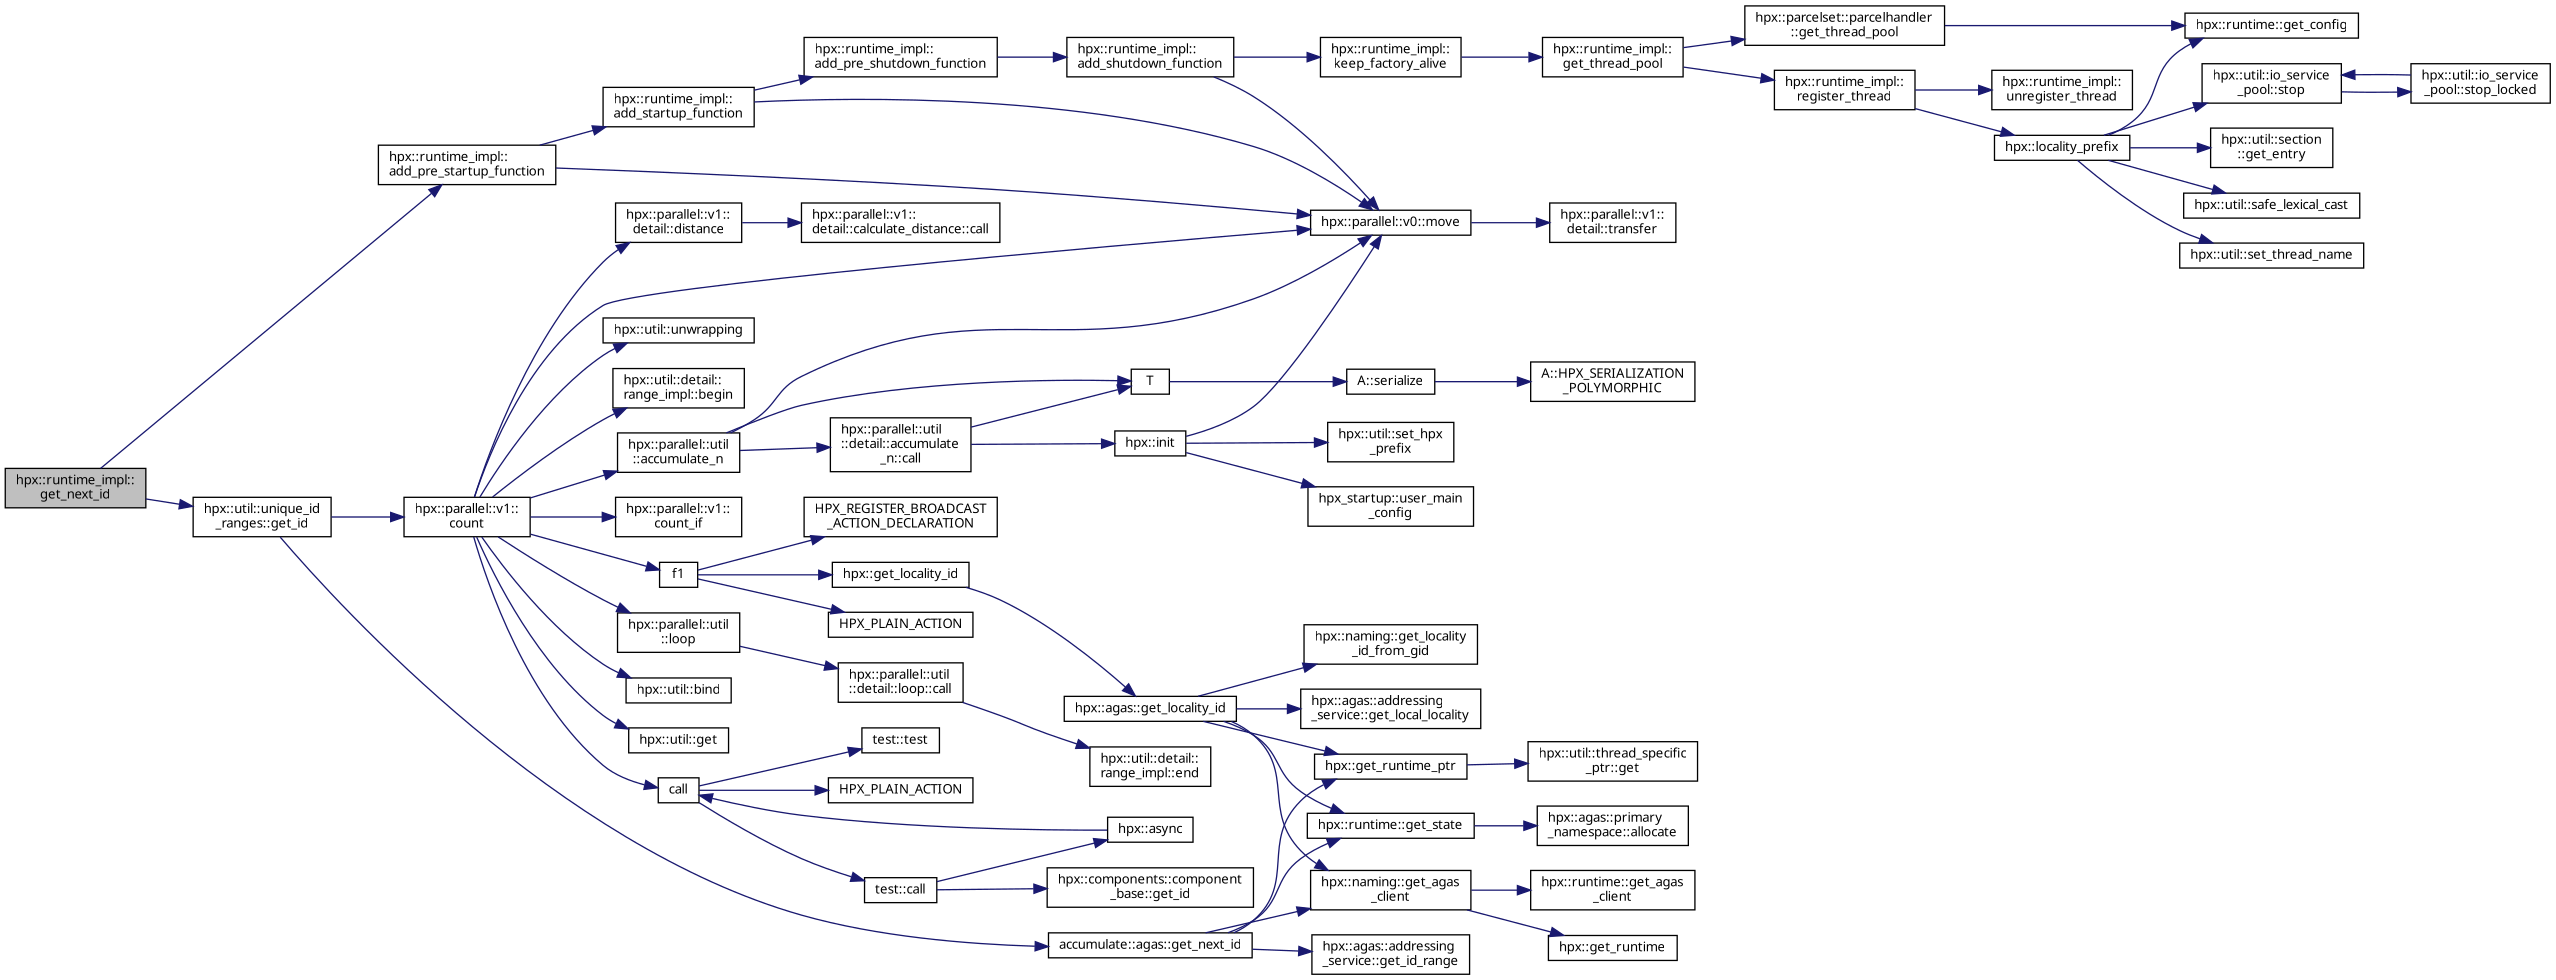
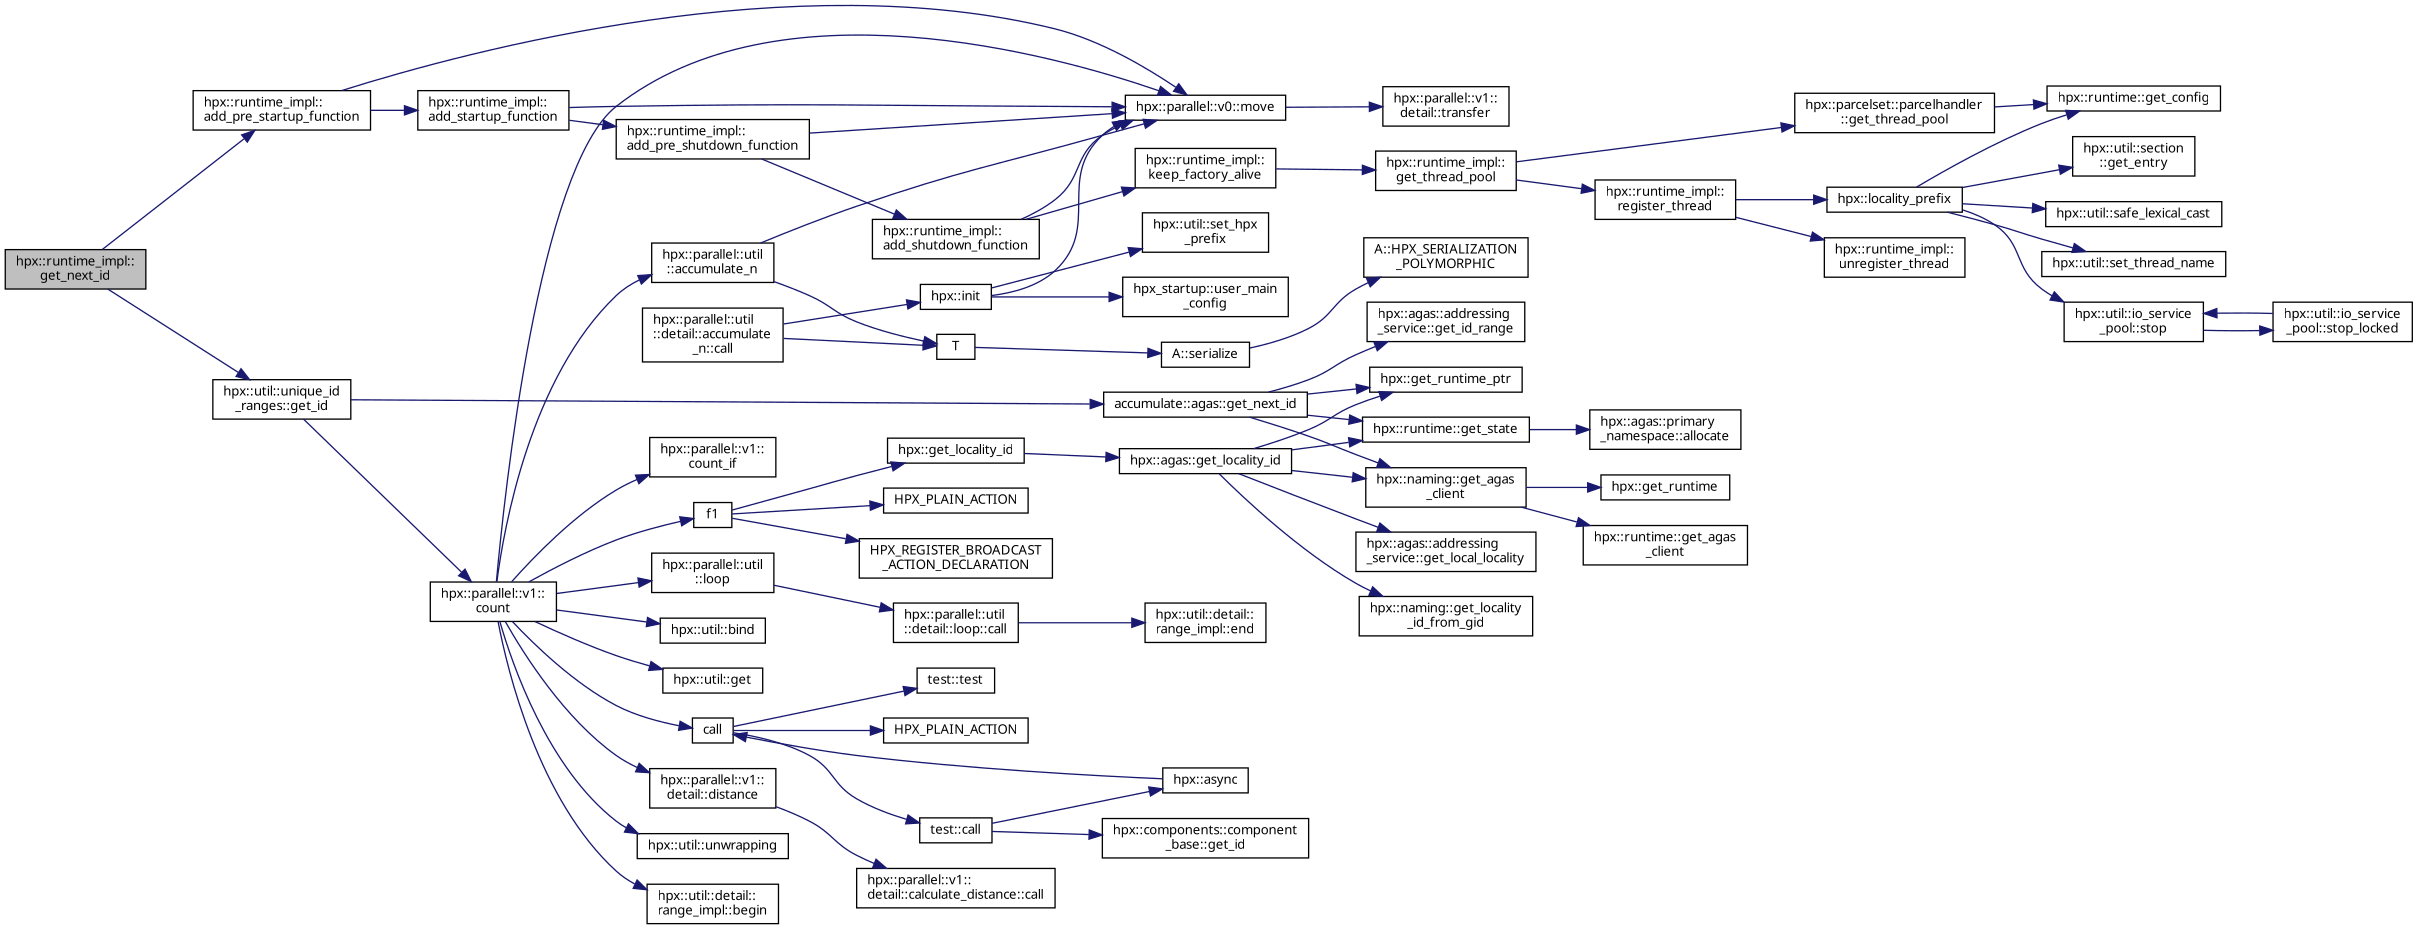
edge "hpx::runtime_impl:: add_pre_shutdown_function" -> "hpx::parallel::v0::move": added
edge "hpx::parallel::util ::accumulate_n" -> "hpx::parallel::util ::detail::accumulate _n::call": removed
node "hpx::util::thread_specific _ptr::get": removed
